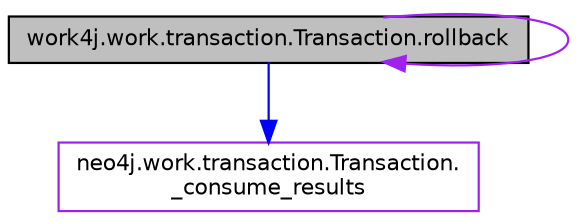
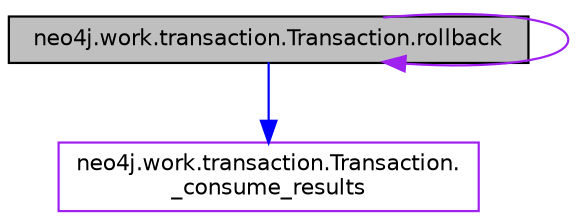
node "work4j.work.transaction.Transaction.rollback": label "work4j.work.transaction.Transaction.rollback" -> "neo4j.work.transaction.Transaction.rollback"
